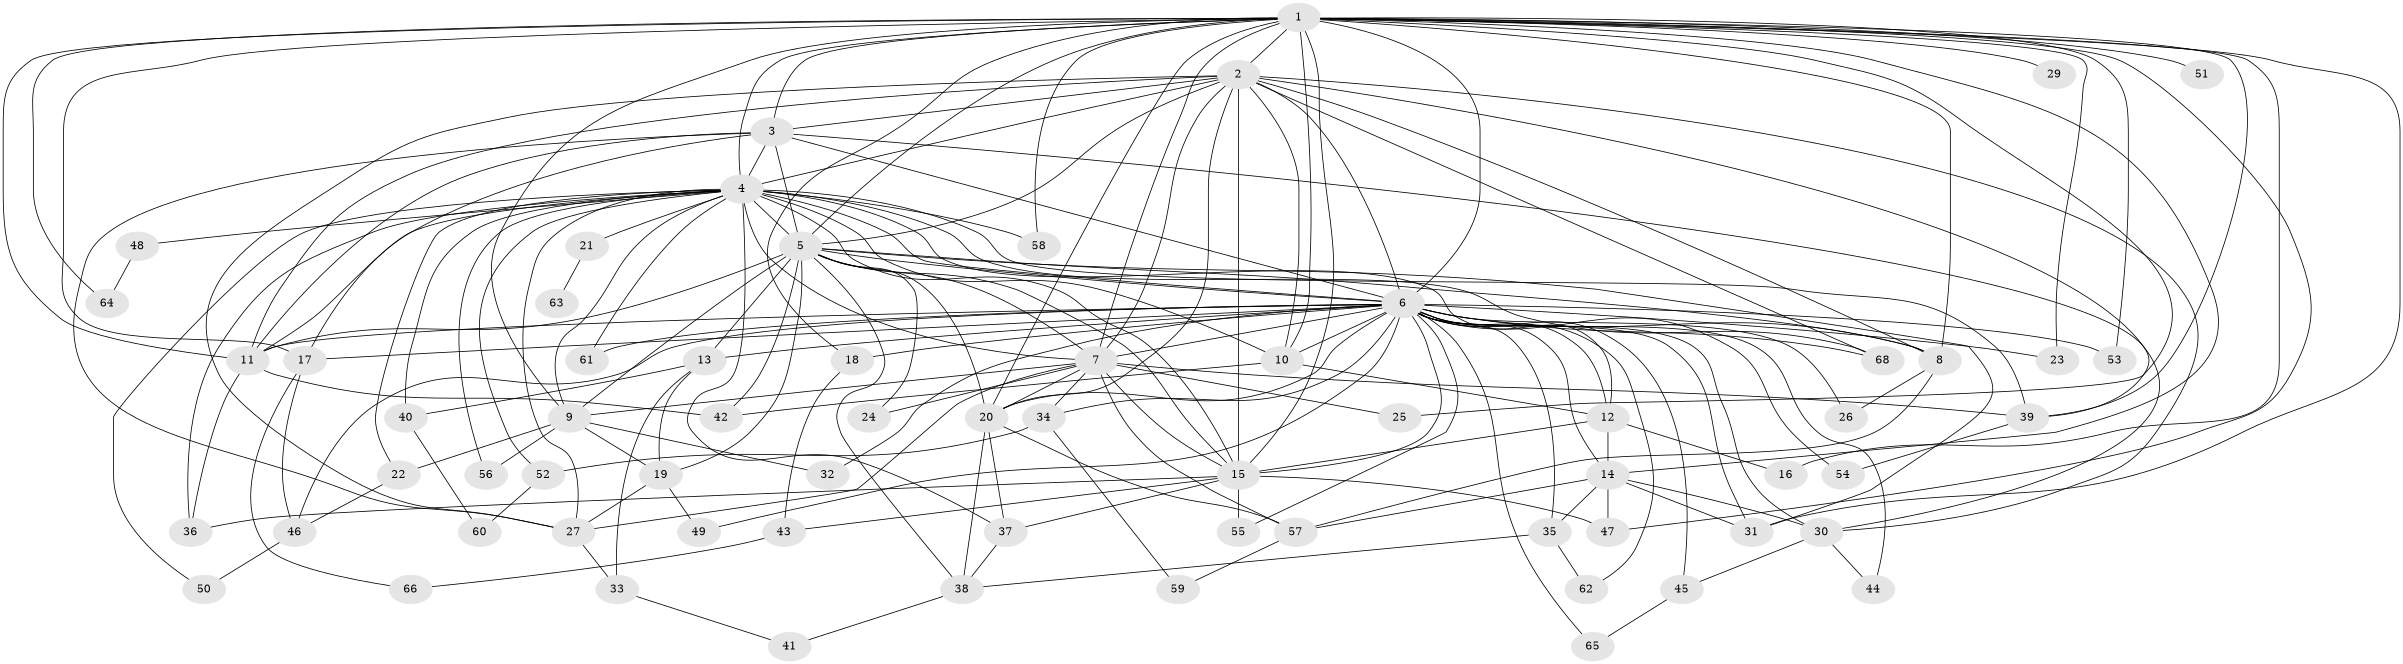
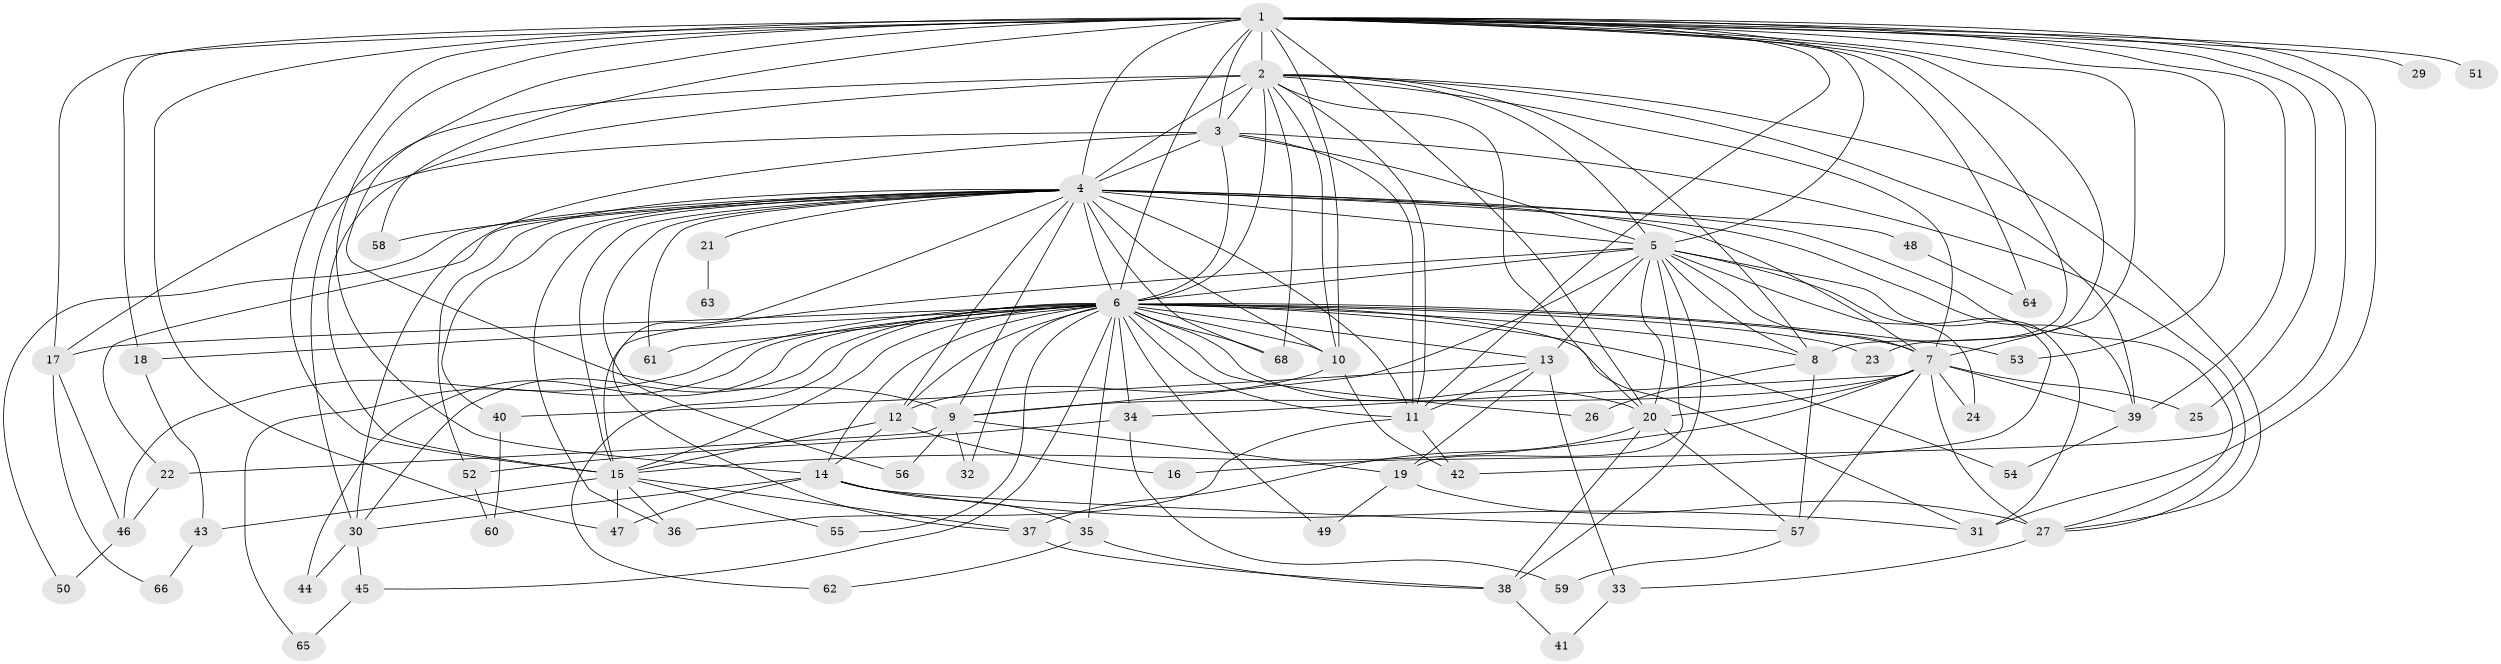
edge "5" -- "11": now "13" -- "11"
